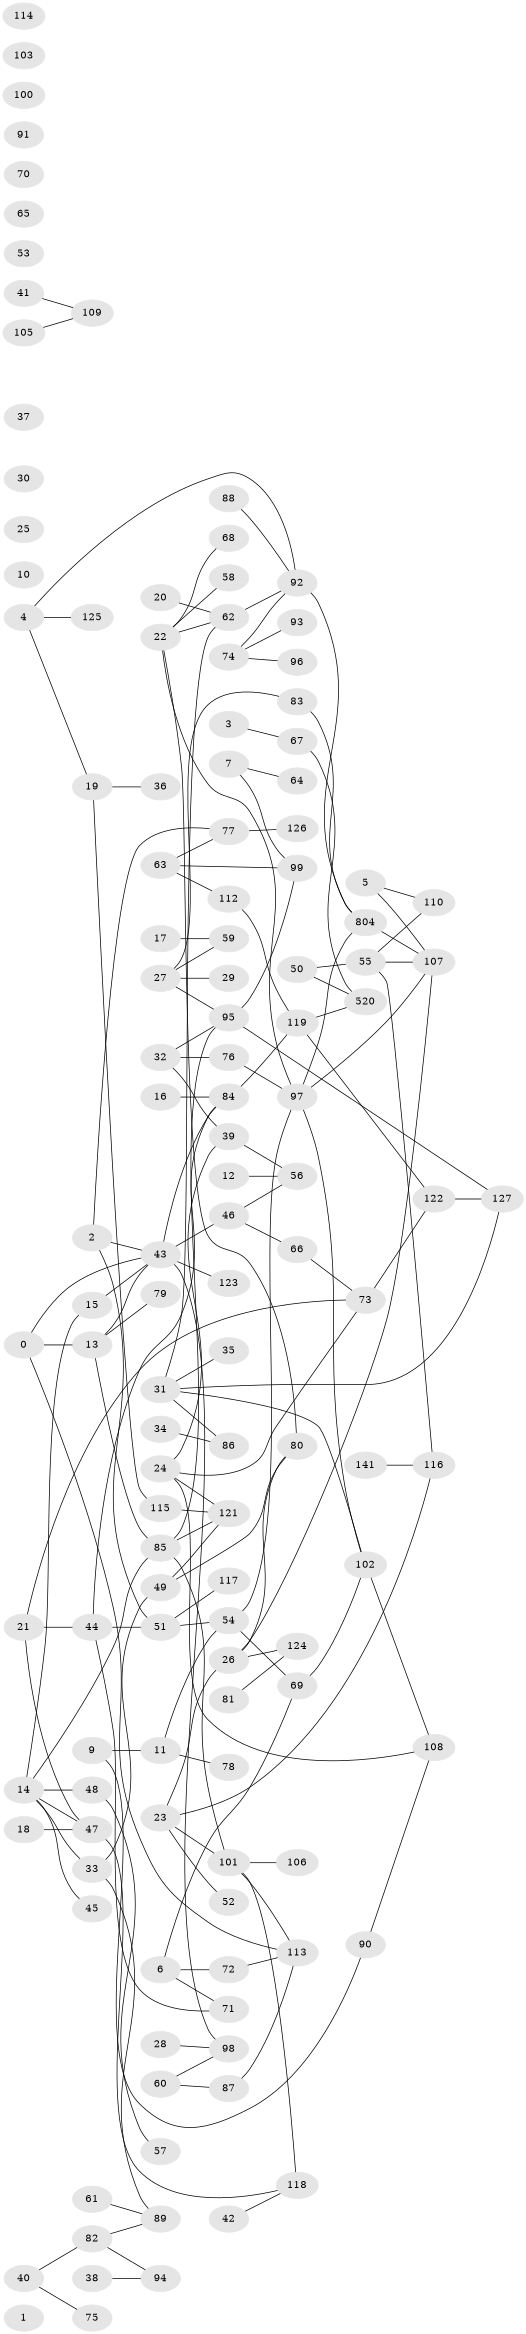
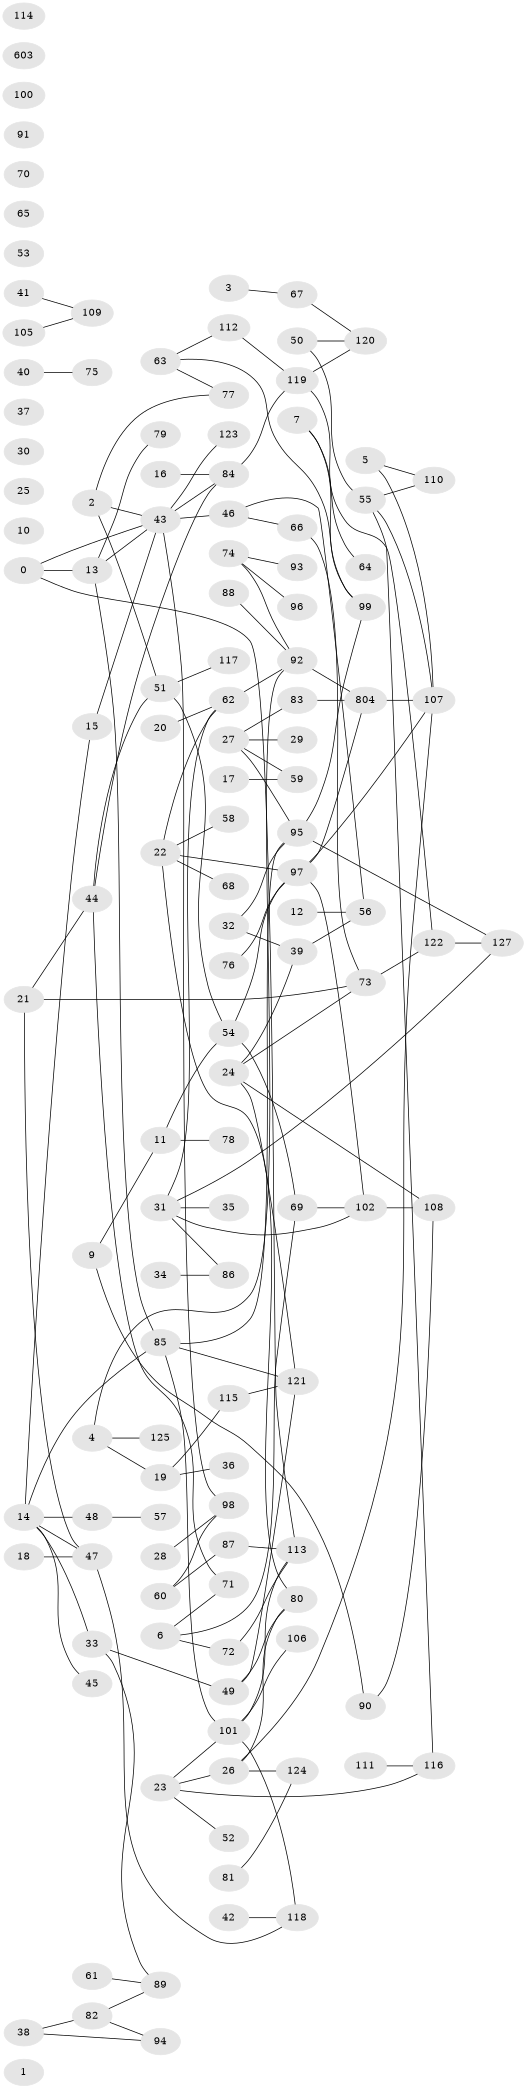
node "103": label "103" -> "603"
node "126": removed
node "520": label "520" -> "120"
edge "32" -- "76": removed
node "141": label "141" -> "111"
edge "82" -- "40": now "82" -- "38"
